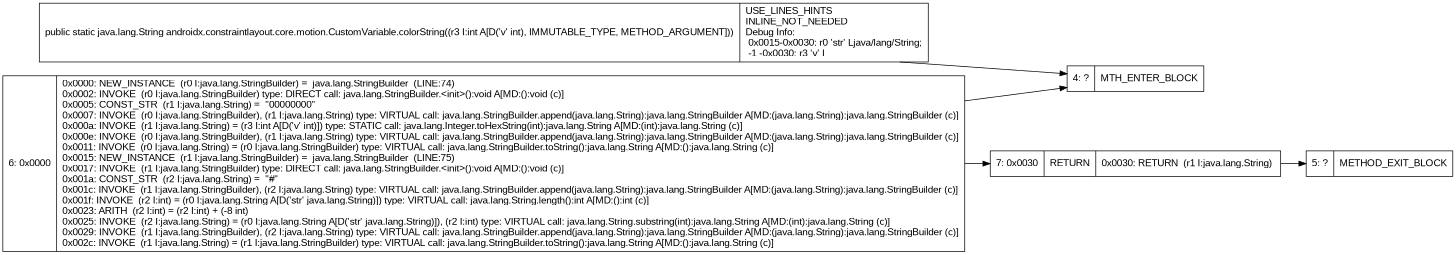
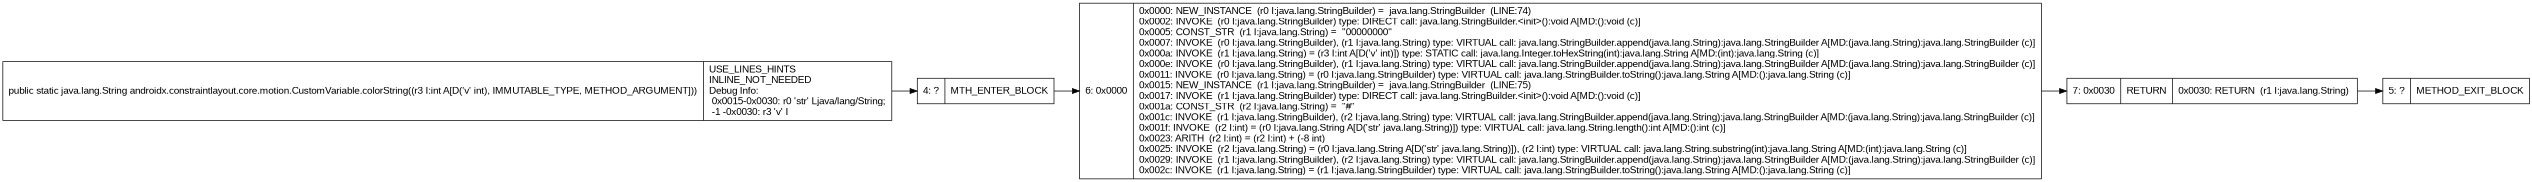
edge "6: 0x0000" -> "4: ?": reversed
